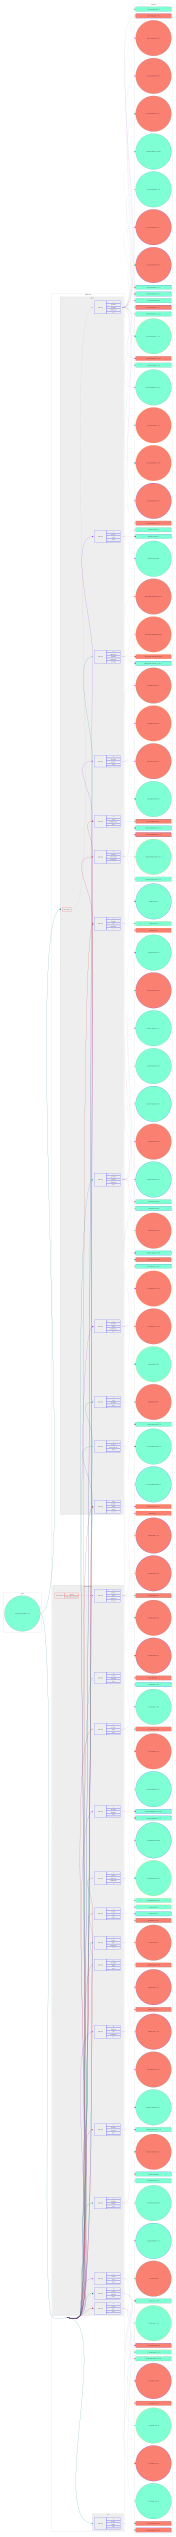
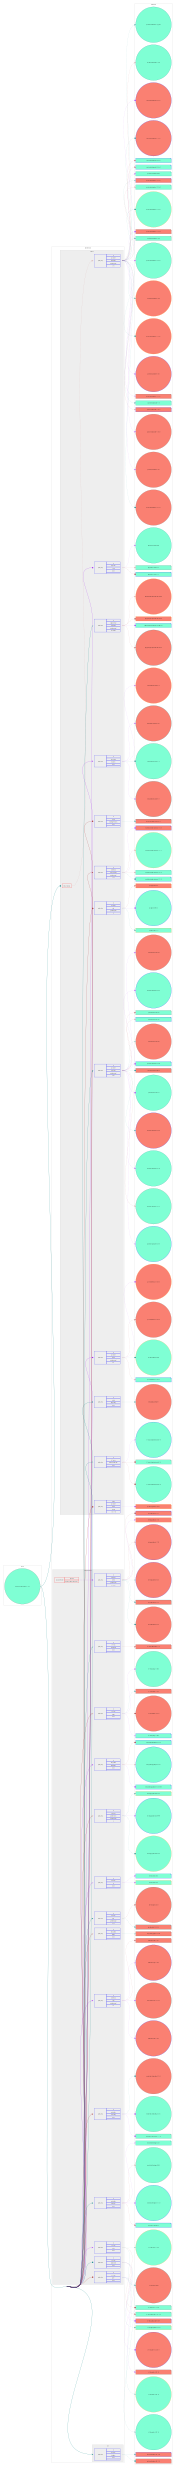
node "dev-lang/python-3.6.3": shape circle -> note
node "x11-libs/gtk+-3.22.17": removed
